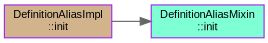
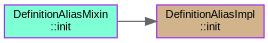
edge "DefinitionAliasImpl ::init" -> "DefinitionAliasMixin ::init": reversed
